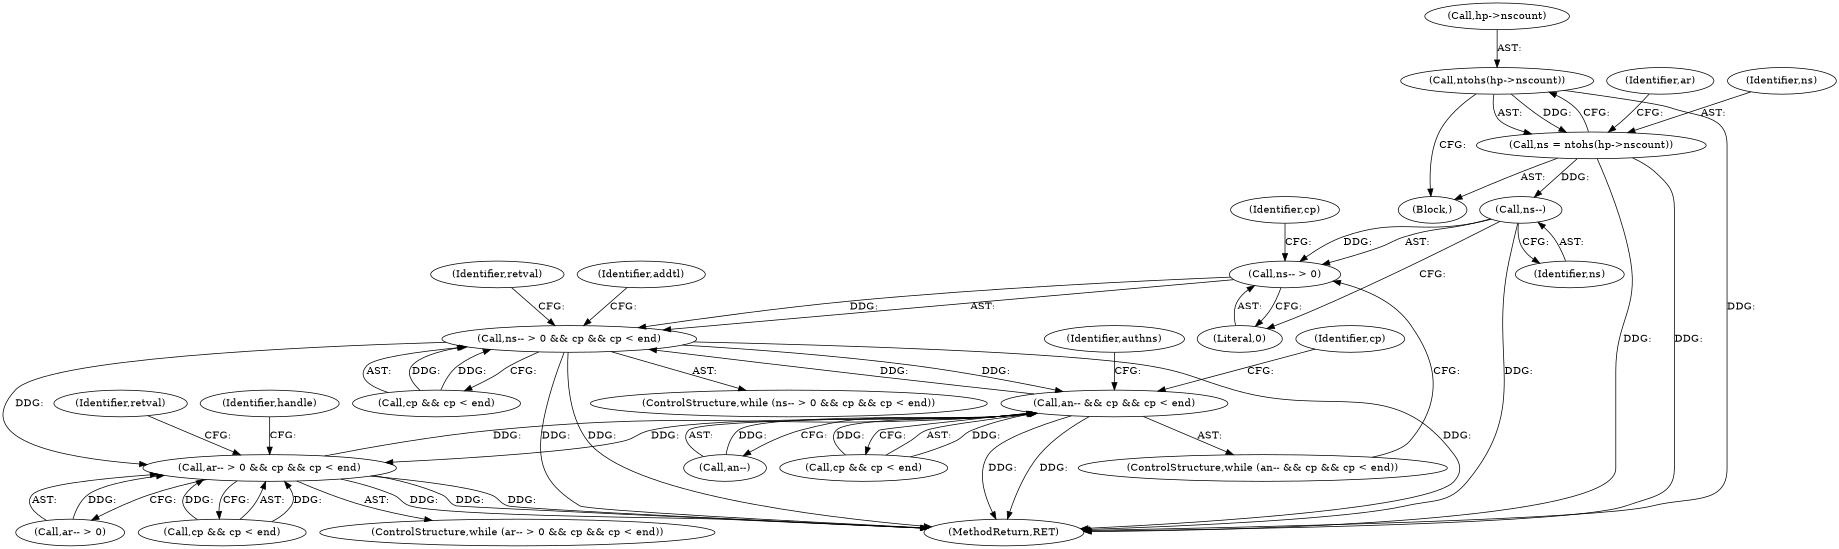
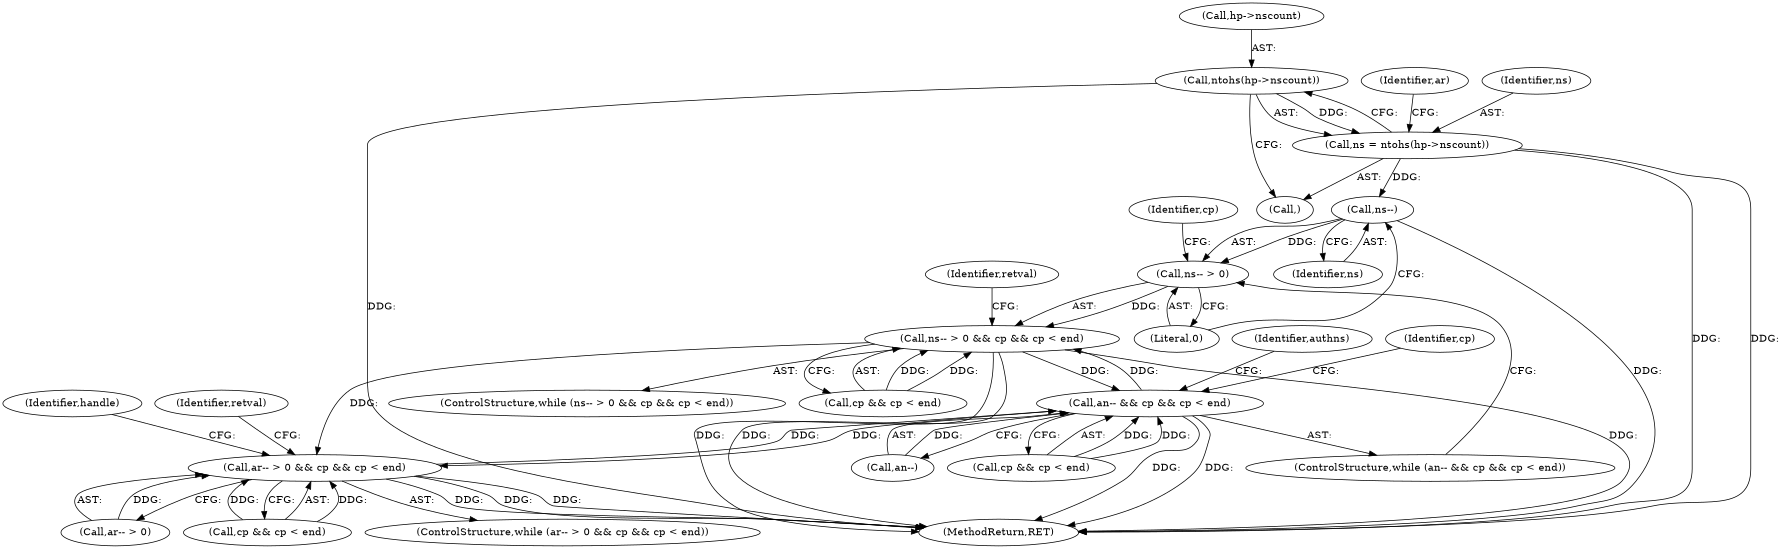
node "(Block,)": label "(Block,)" -> "(Call,)"
node "(Identifier,addtl)": removed
edge "(Call,ns--)" -> "(Literal,0)": reversed
